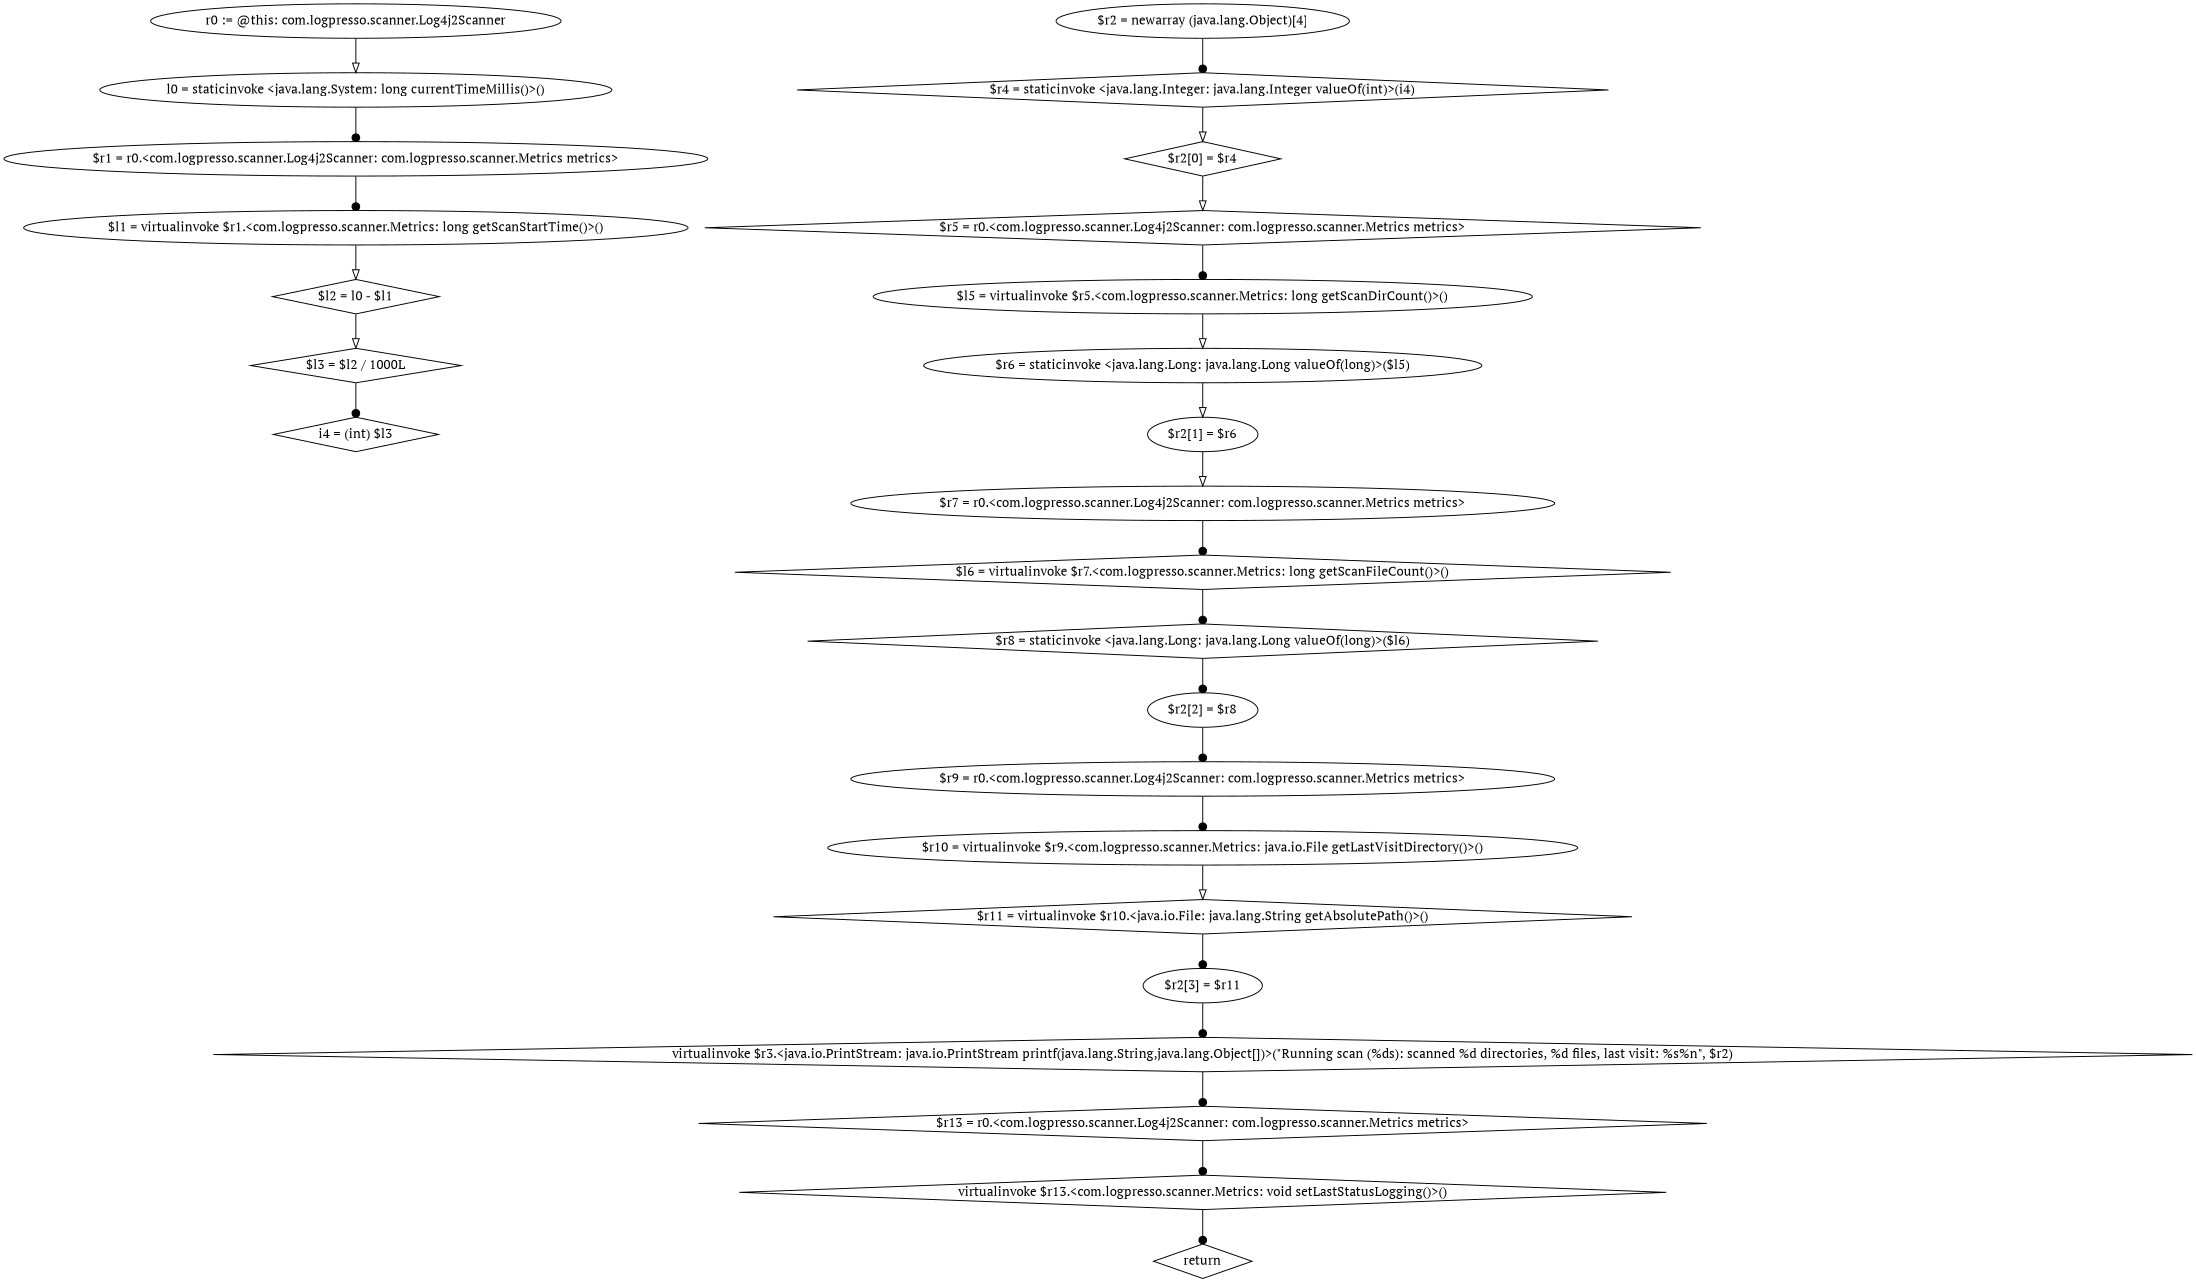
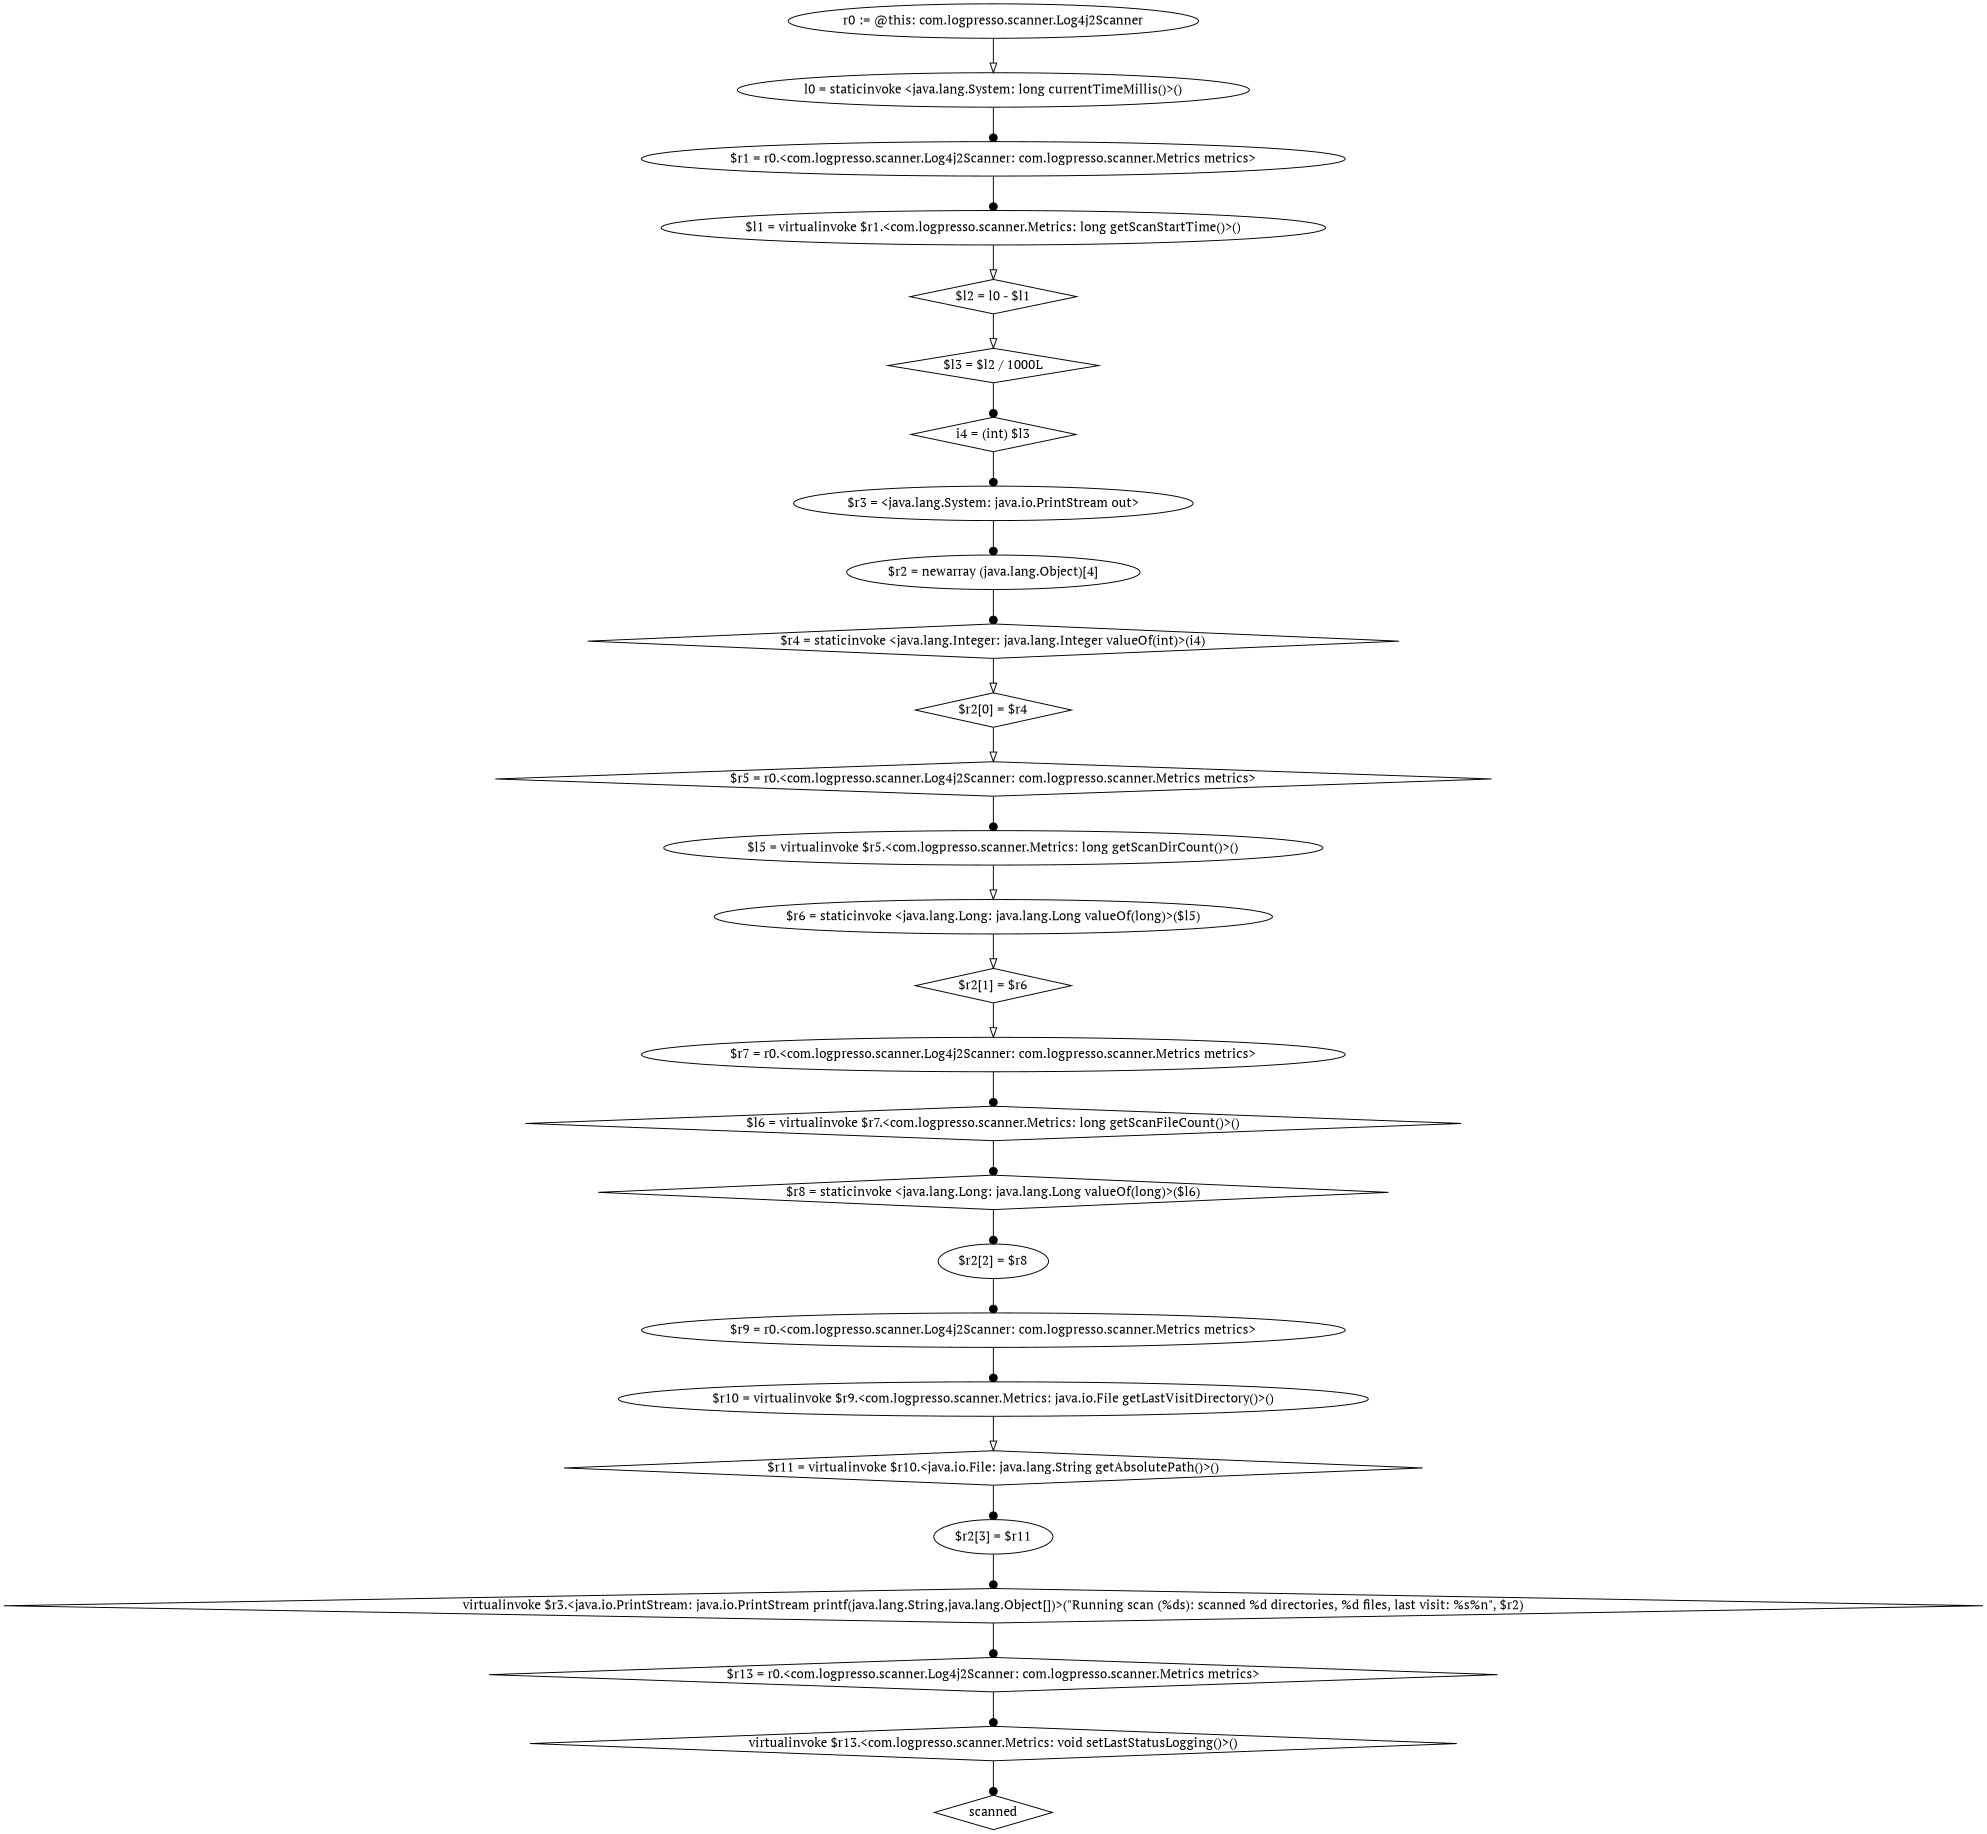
node "$r2[1] = $r6": shape ellipse -> diamond
node "$r3 = <java.lang.System: java.io.PrintStream out>": added
node "return": label "return" -> "scanned"
